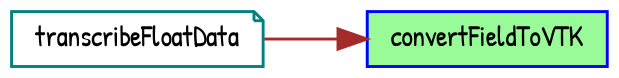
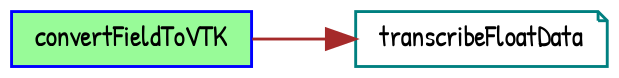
edge "transcribeFloatData" -> "convertFieldToVTK": reversed
